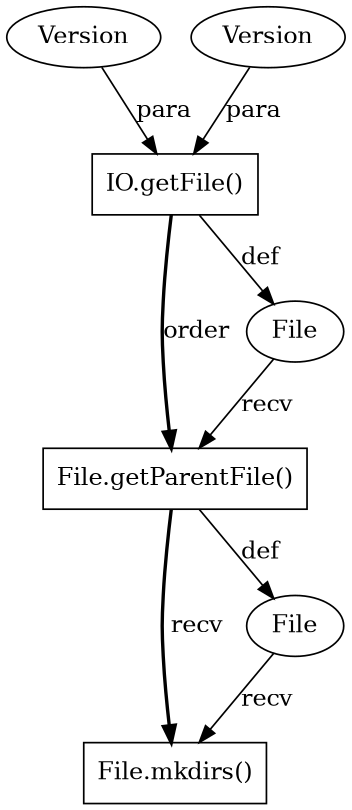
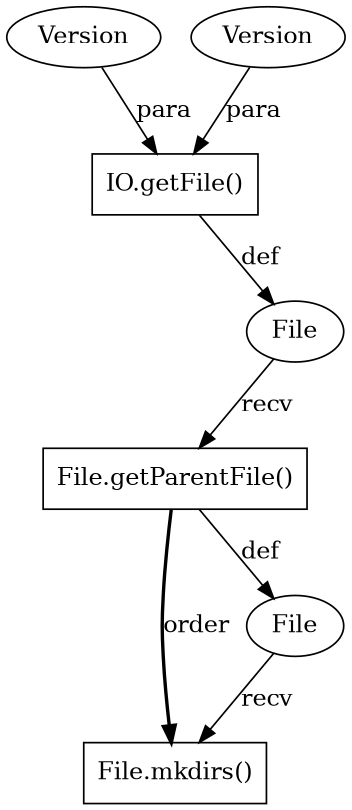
edge "IO.getFile()" -> "File.getParentFile()": removed, label "order"
edge "File.getParentFile()" -> "File.mkdirs()": label "recv" -> "order"
